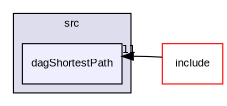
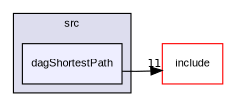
edge "include" -> "dagShortestPath": reversed
